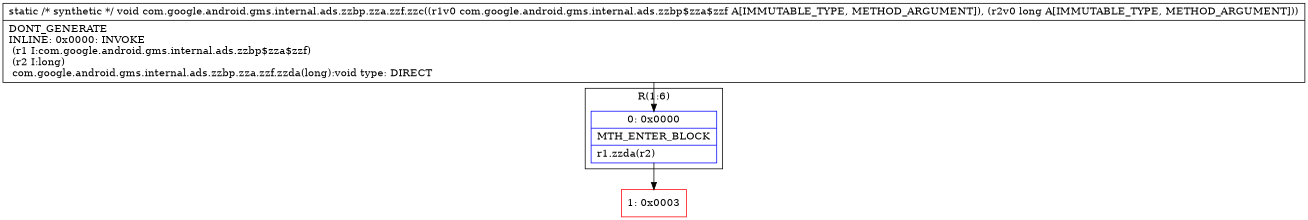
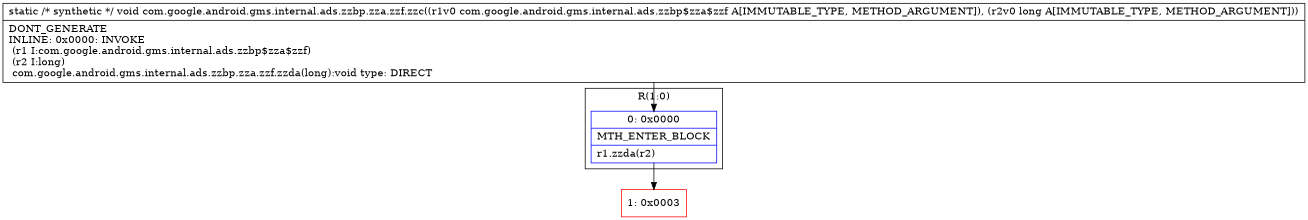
cluster "R(1:6)": label "R(1:6)" -> "R(1:0)"
